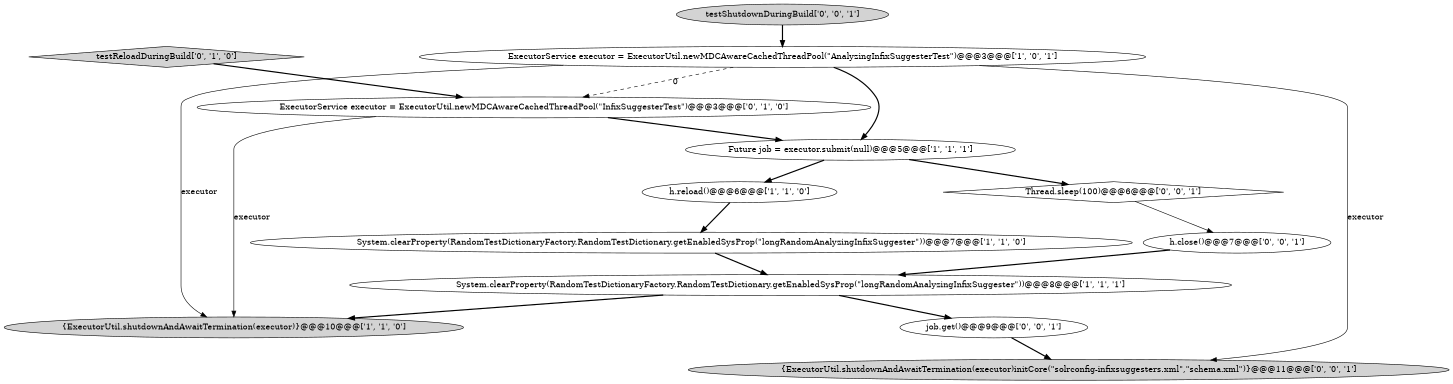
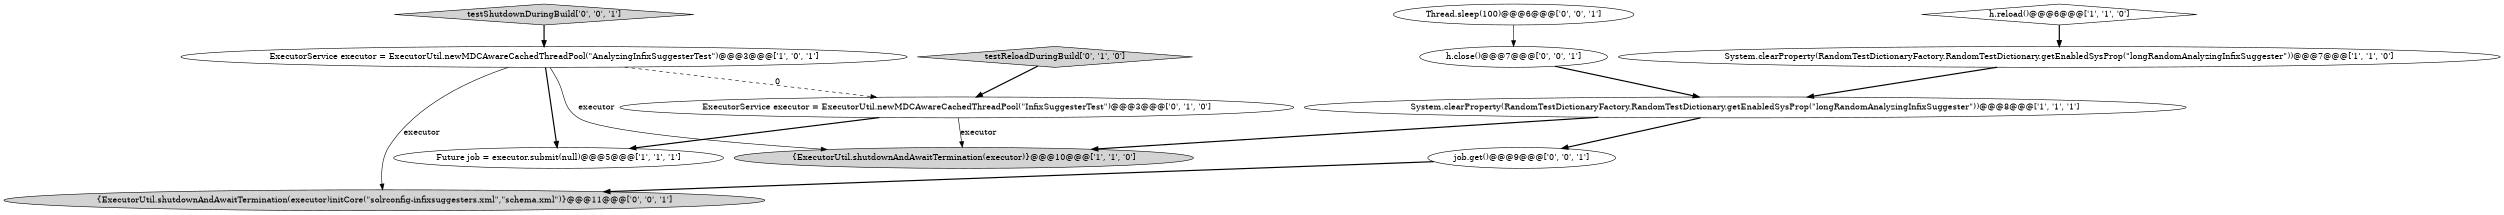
node "testShutdownDuringBuild['0', '0', '1']": shape ellipse -> diamond
edge "Future job = executor.submit(null)@@@5@@@['1', '1', '1']" -> "h.reload()@@@6@@@['1', '1', '0']": removed
edge "Future job = executor.submit(null)@@@5@@@['1', '1', '1']" -> "Thread.sleep(100)@@@6@@@['0', '0', '1']": removed
node "h.reload()@@@6@@@['1', '1', '0']": shape ellipse -> diamond
node "Thread.sleep(100)@@@6@@@['0', '0', '1']": shape diamond -> ellipse
